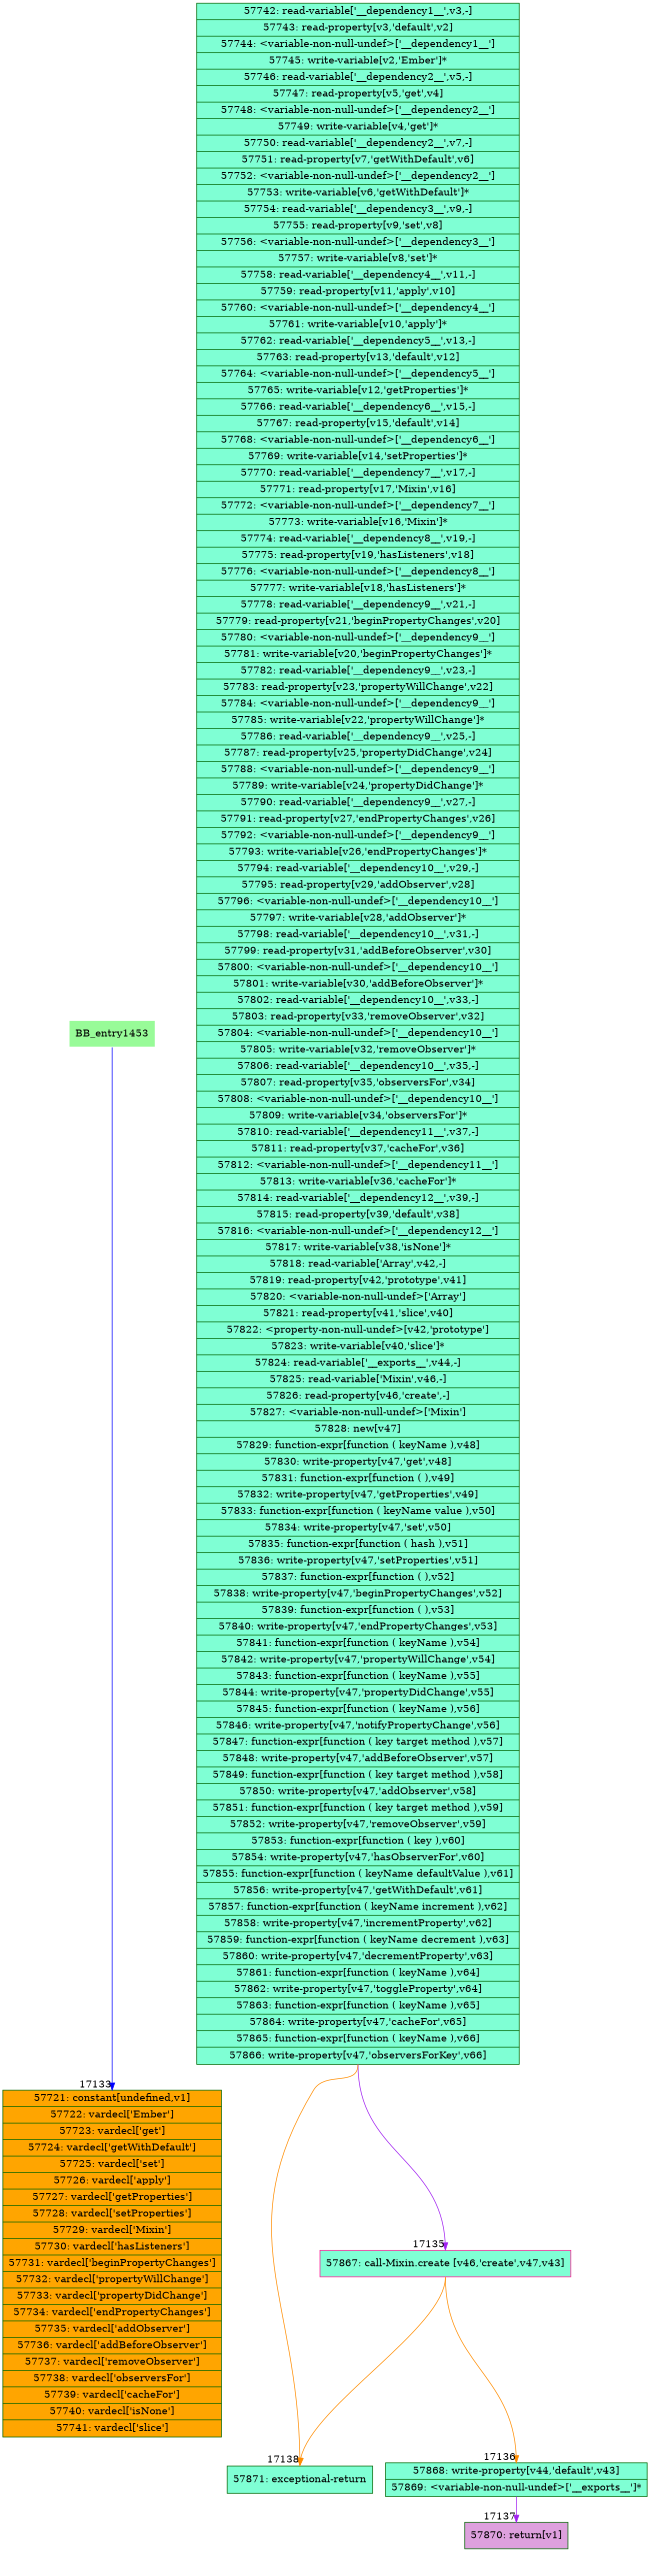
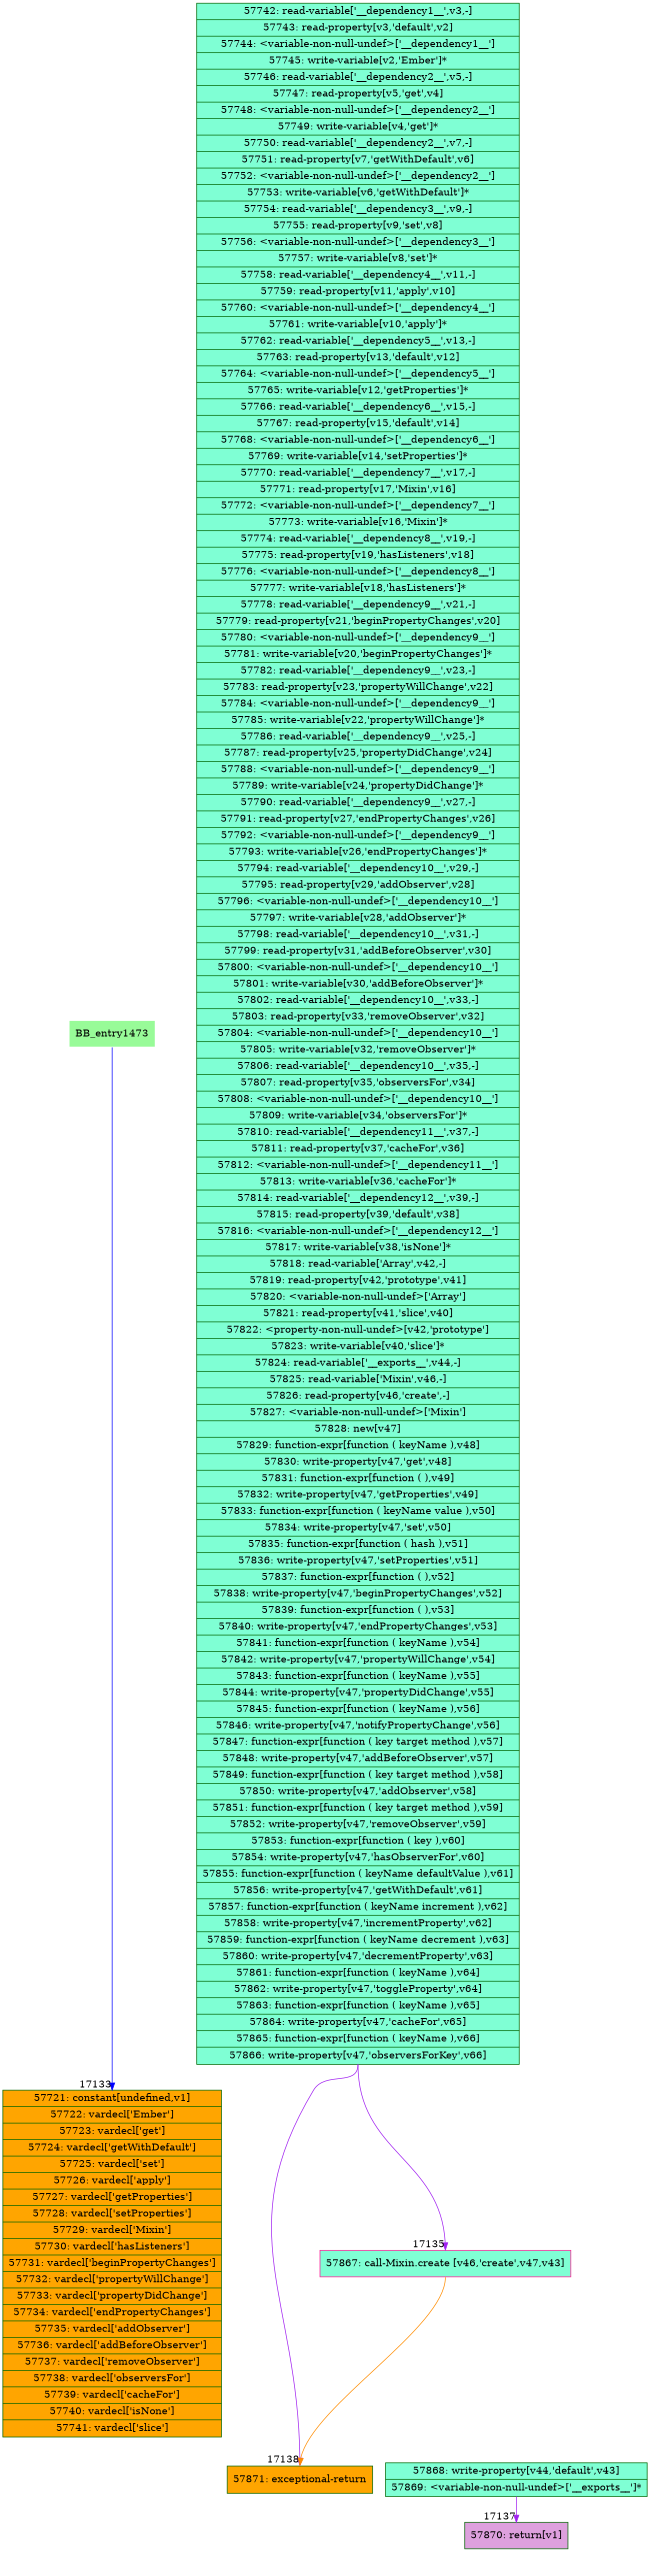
node "BB_entry1453": label "BB_entry1453" -> "BB_entry1473"
edge "57742: read-variable['__dependency1__',v3,-]" -> "57871: exceptional-return": color darkorange -> purple
edge "57867: call-Mixin.create [v46,'create',v47,v43]" -> "57868: write-property[v44,'default',v43]": removed
node "57871: exceptional-return": fillcolor aquamarine -> orange
